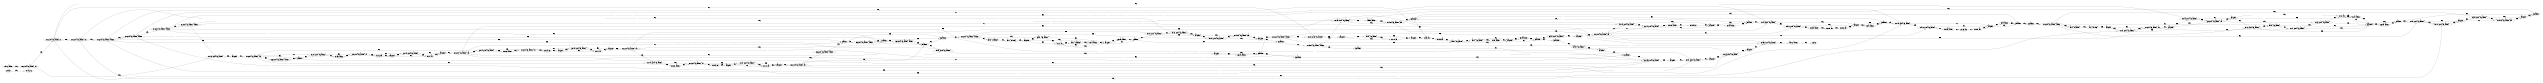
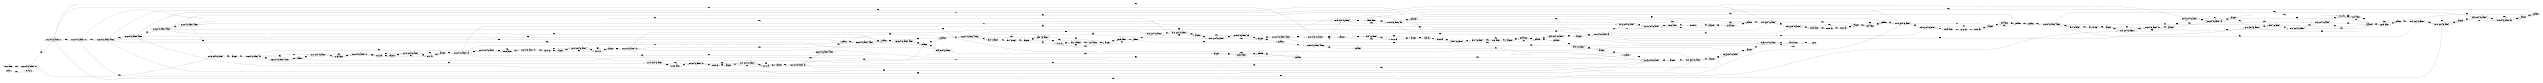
node "retn": added
node "cmp rax , address": label "cmp rax , address" -> "cmp add , address"
edge "push rbp" -> "mov rbp , rsp": reversed
